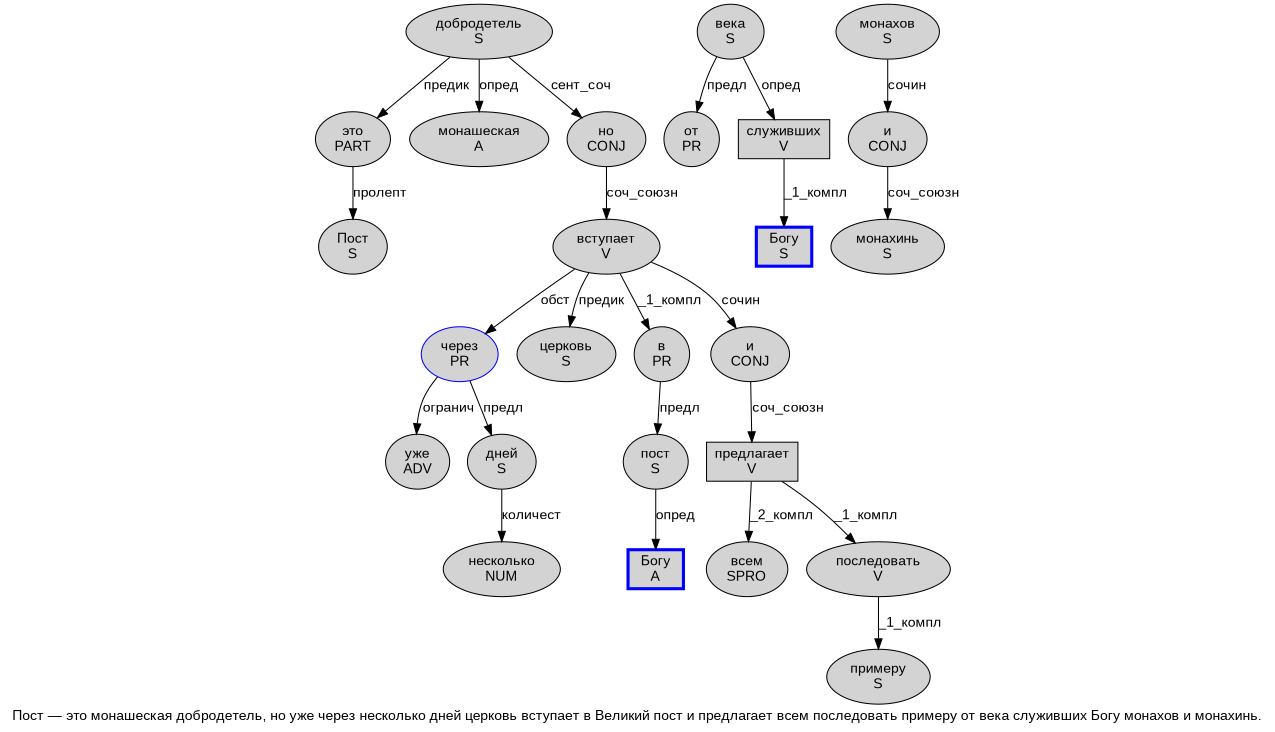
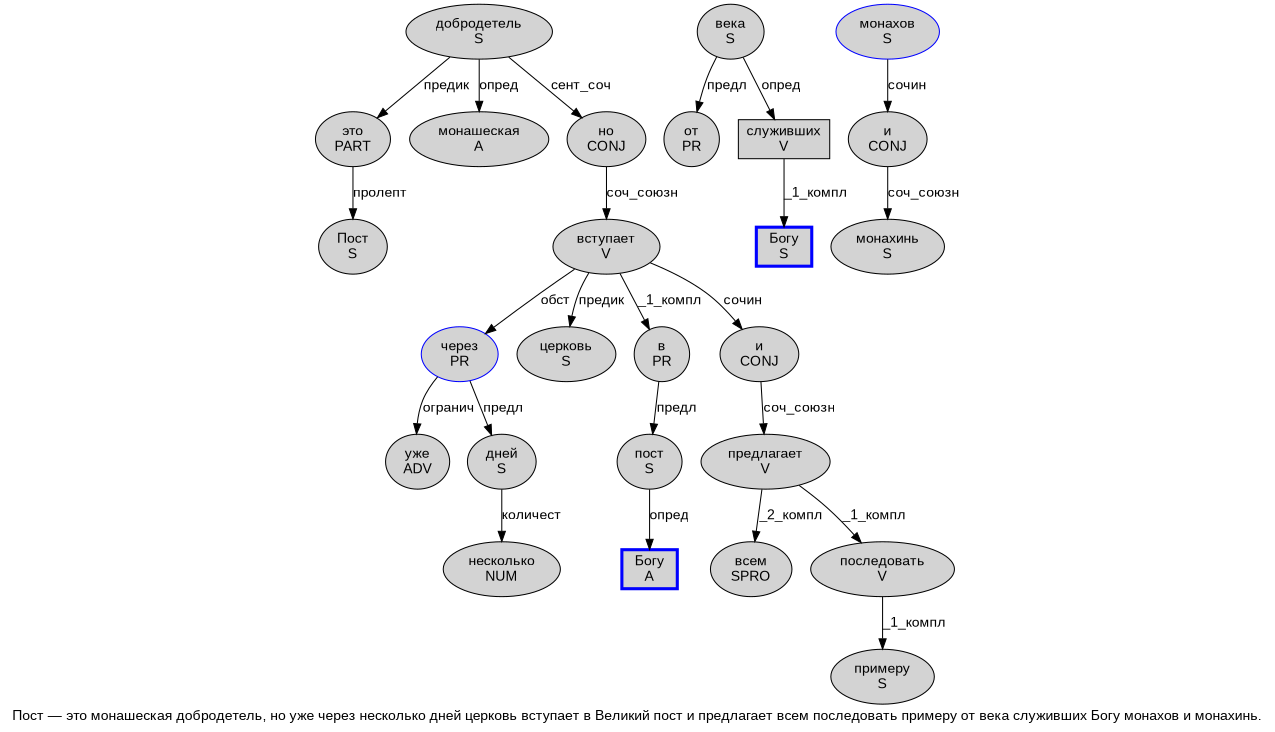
node "монахов S": color black -> blue
node "предлагает V": shape box -> ellipse
